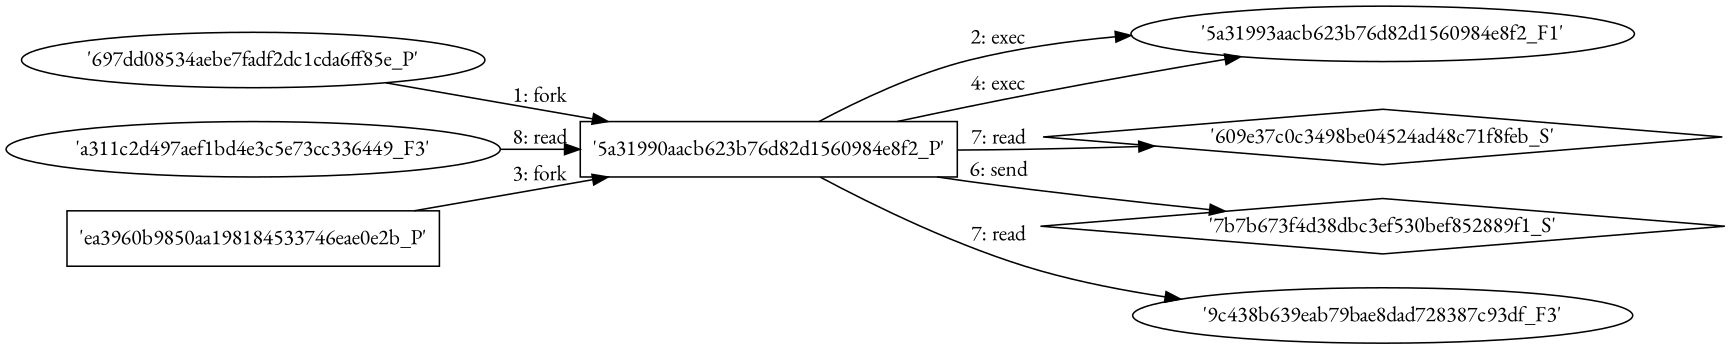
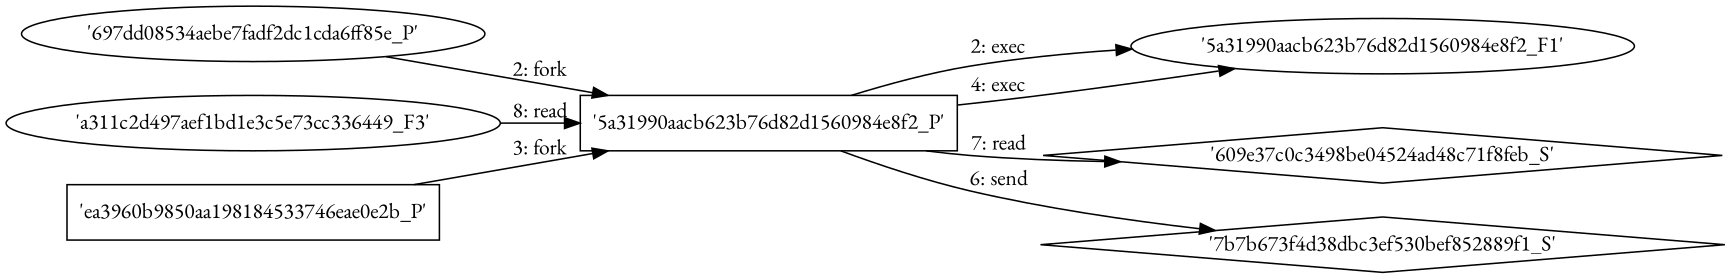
node "'5a31993aacb623b76d82d1560984e8f2_F1'": label "'5a31993aacb623b76d82d1560984e8f2_F1'" -> "'5a31990aacb623b76d82d1560984e8f2_F1'"
edge "'697dd08534aebe7fadf2dc1cda6ff85e_P'" -> "'5a31990aacb623b76d82d1560984e8f2_P'": label "1: fork" -> "2: fork"
node "'a311c2d497aef1bd4e3c5e73cc336449_F3'": label "'a311c2d497aef1bd4e3c5e73cc336449_F3'" -> "'a311c2d497aef1bd1e3c5e73cc336449_F3'"
node "'9c438b639eab79bae8dad728387c93df_F3'": removed
